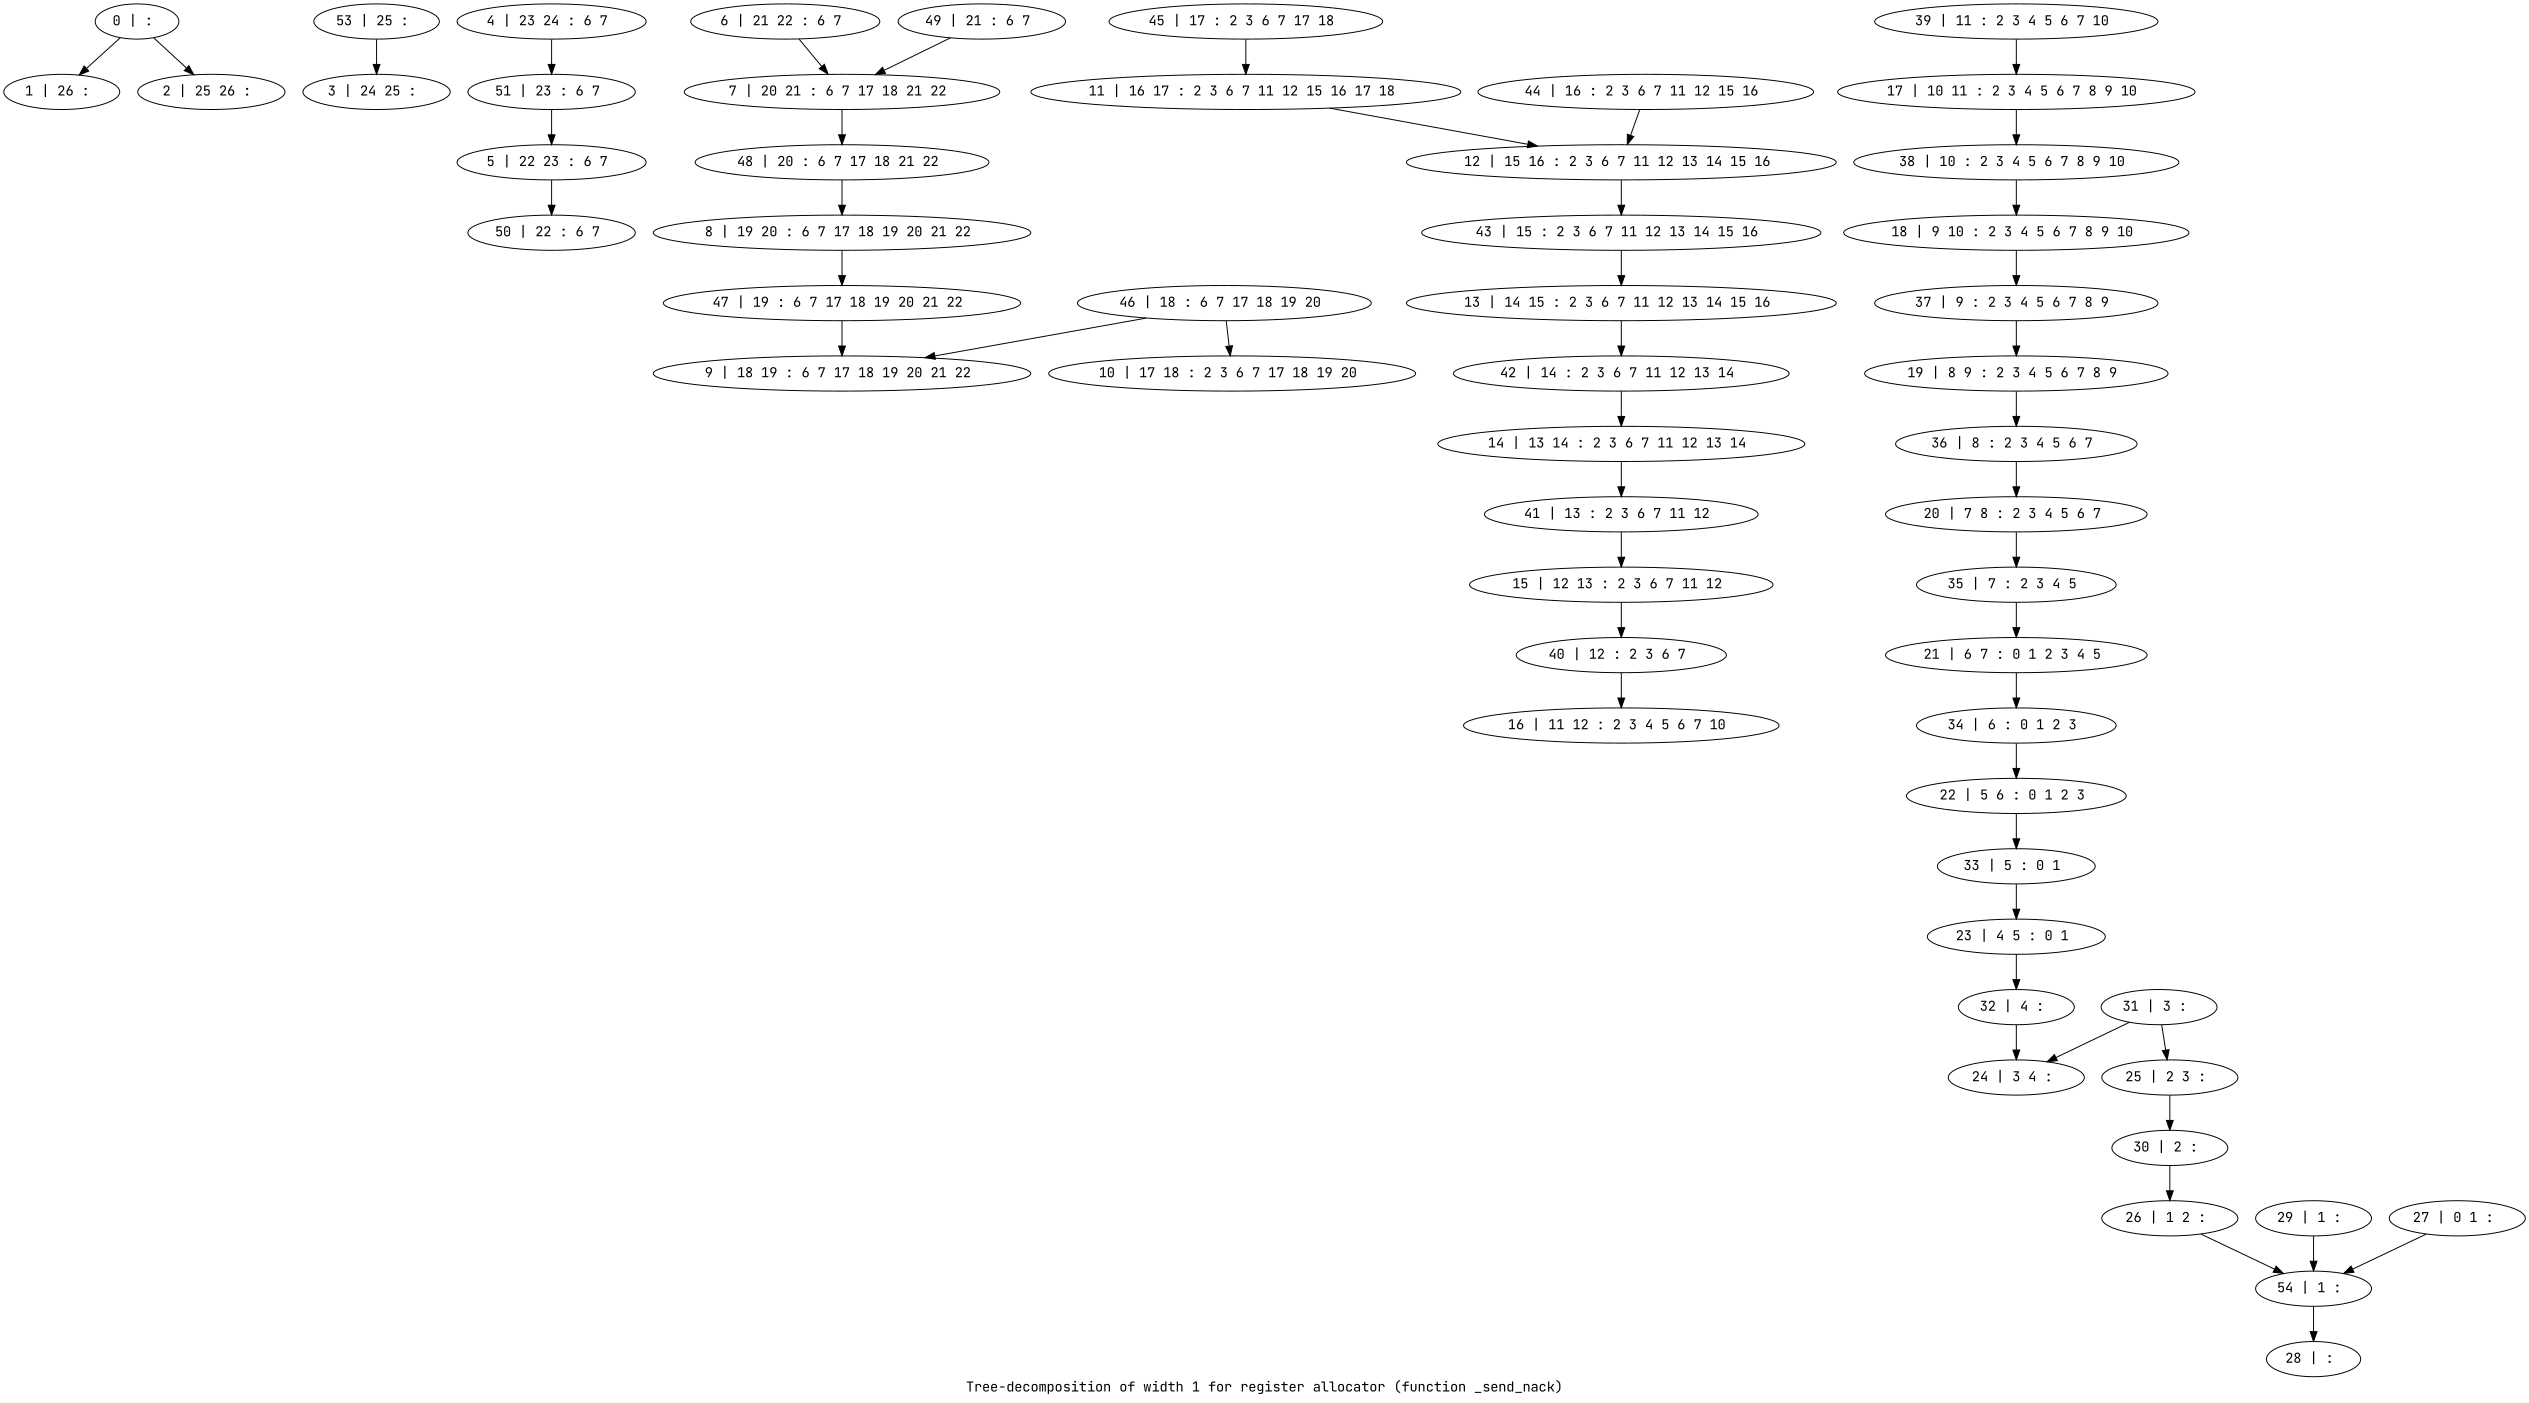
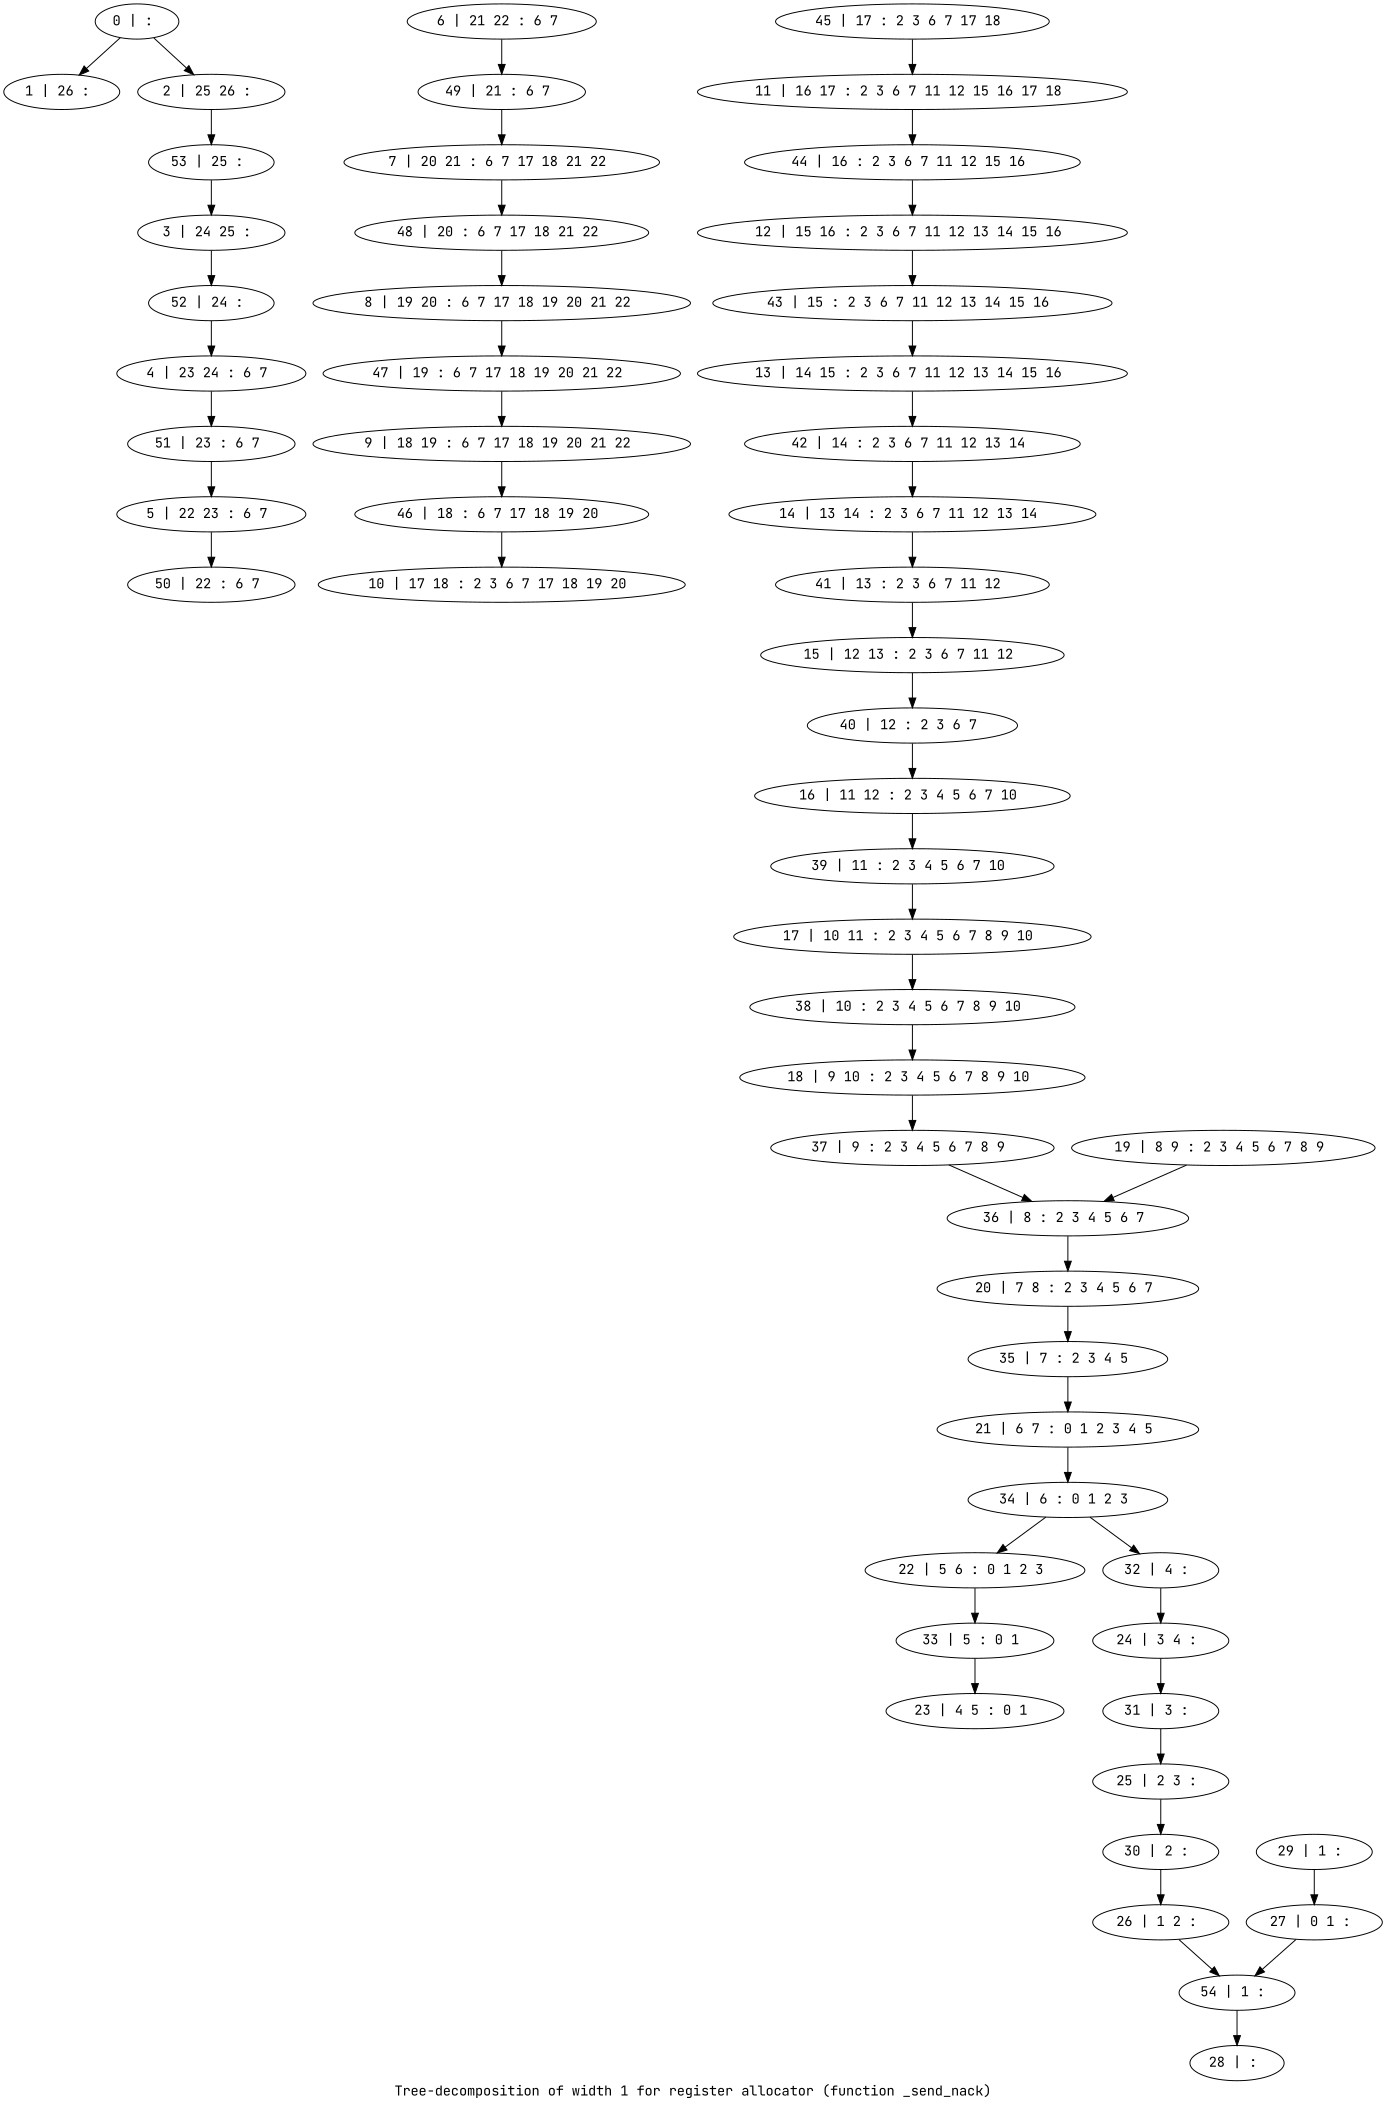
edge "6 | 21 22 : 6 7" -> "7 | 20 21 : 6 7 17 18 21 22": now "6 | 21 22 : 6 7" -> "49 | 21 : 6 7"
edge "2 | 25 26 :" -> "53 | 25 :": added
edge "11 | 16 17 : 2 3 6 7 11 12 15 16 17 18" -> "12 | 15 16 : 2 3 6 7 11 12 13 14 15 16": now "11 | 16 17 : 2 3 6 7 11 12 15 16 17 18" -> "44 | 16 : 2 3 6 7 11 12 15 16"
node "52 | 24 :": added
edge "37 | 9 : 2 3 4 5 6 7 8 9" -> "19 | 8 9 : 2 3 4 5 6 7 8 9": now "37 | 9 : 2 3 4 5 6 7 8 9" -> "36 | 8 : 2 3 4 5 6 7"
edge "46 | 18 : 6 7 17 18 19 20" -> "9 | 18 19 : 6 7 17 18 19 20 21 22": reversed
edge "16 | 11 12 : 2 3 4 5 6 7 10" -> "39 | 11 : 2 3 4 5 6 7 10": added
edge "23 | 4 5 : 0 1" -> "32 | 4 :": now "34 | 6 : 0 1 2 3" -> "32 | 4 :"
edge "31 | 3 :" -> "24 | 3 4 :": reversed
edge "29 | 1 :" -> "54 | 1 :": now "29 | 1 :" -> "27 | 0 1 :"
